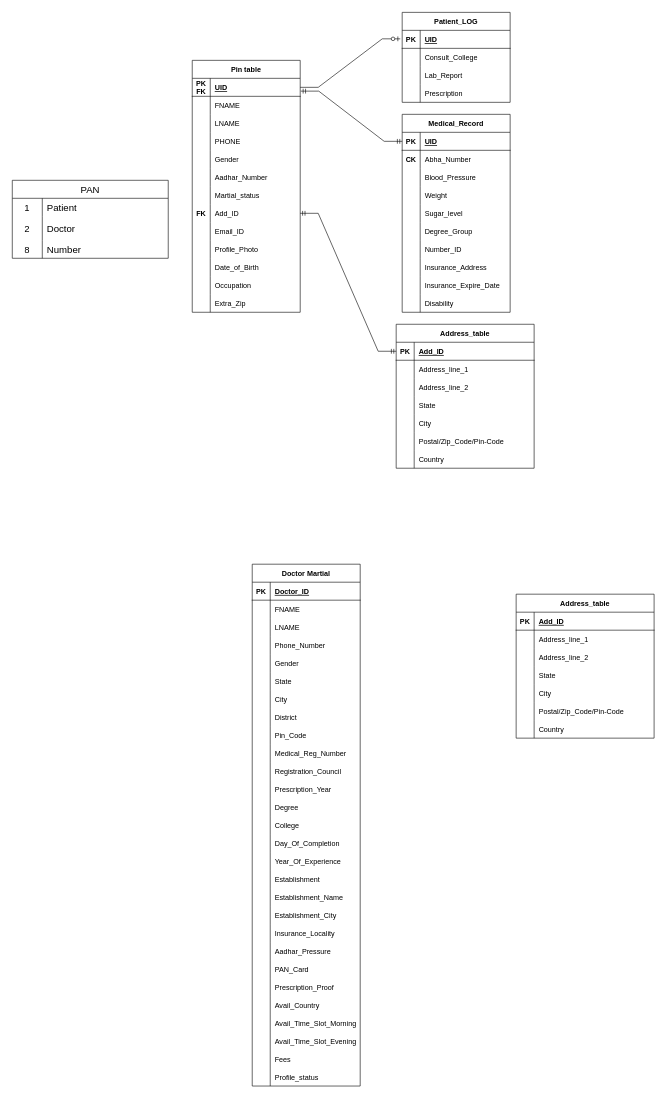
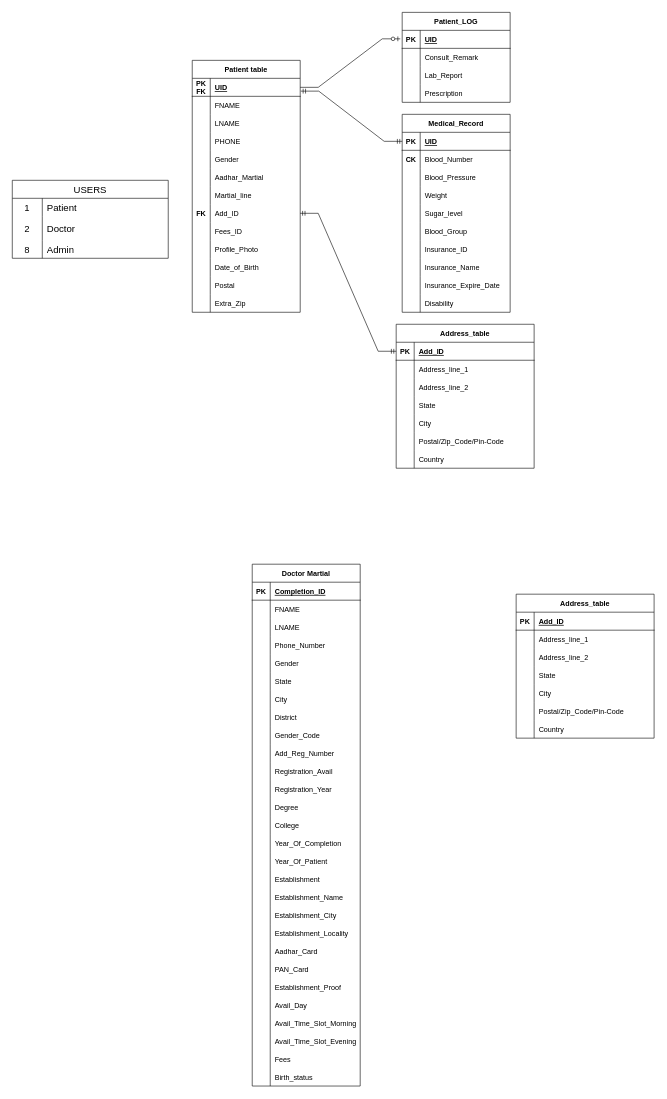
node "Consult_College": label "Consult_College" -> "Consult_Remark"
node "Pin table": label "Pin table" -> "Patient table"
node "Abha_Number": label "Abha_Number" -> "Blood_Number"
node "Aadhar_Number": label "Aadhar_Number" -> "Aadhar_Martial"
node "PAN": label "PAN" -> "USERS"
node "Martial_status": label "Martial_status" -> "Martial_line"
node "Email_ID": label "Email_ID" -> "Fees_ID"
node "Degree_Group": label "Degree_Group" -> "Blood_Group"
node "Number": label "Number" -> "Admin"
node "Number_ID": label "Number_ID" -> "Insurance_ID"
node "Insurance_Address": label "Insurance_Address" -> "Insurance_Name"
node "Occupation": label "Occupation" -> "Postal"
node "Doctor_ID": label "Doctor_ID" -> "Completion_ID"
node "Pin_Code": label "Pin_Code" -> "Gender_Code"
node "Medical_Reg_Number": label "Medical_Reg_Number" -> "Add_Reg_Number"
node "Registration_Council": label "Registration_Council" -> "Registration_Avail"
node "Prescription_Year": label "Prescription_Year" -> "Registration_Year"
node "Day_Of_Completion": label "Day_Of_Completion" -> "Year_Of_Completion"
node "Year_Of_Experience": label "Year_Of_Experience" -> "Year_Of_Patient"
node "Insurance_Locality": label "Insurance_Locality" -> "Establishment_Locality"
node "Aadhar_Pressure": label "Aadhar_Pressure" -> "Aadhar_Card"
node "Prescription_Proof": label "Prescription_Proof" -> "Establishment_Proof"
node "Avail_Country": label "Avail_Country" -> "Avail_Day"
node "Profile_status": label "Profile_status" -> "Birth_status"
